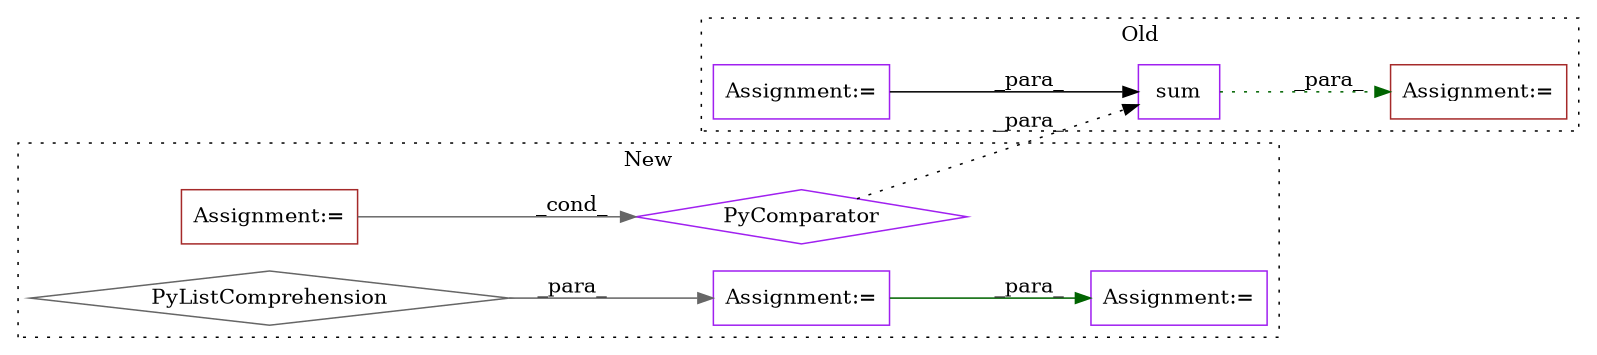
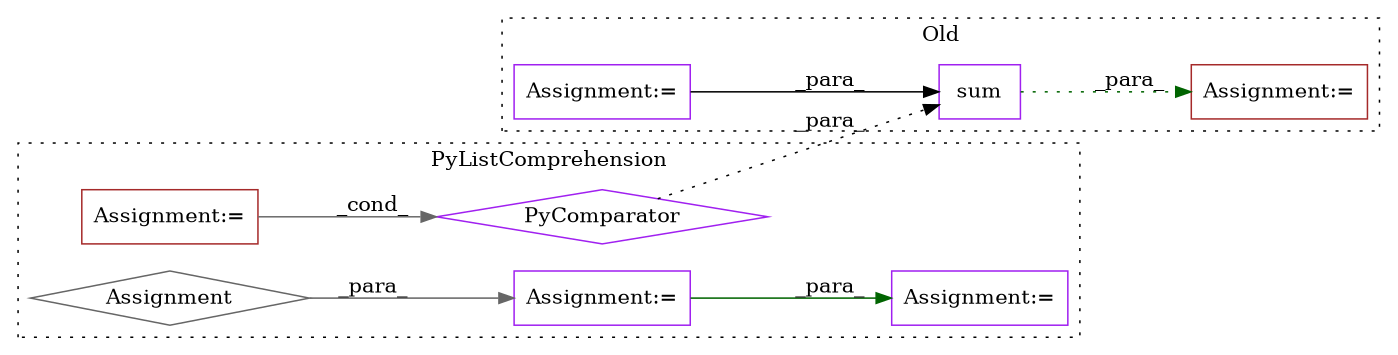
cluster "New": label "New" -> "PyListComprehension"
node "PyListComprehension": label "PyListComprehension" -> "Assignment"
